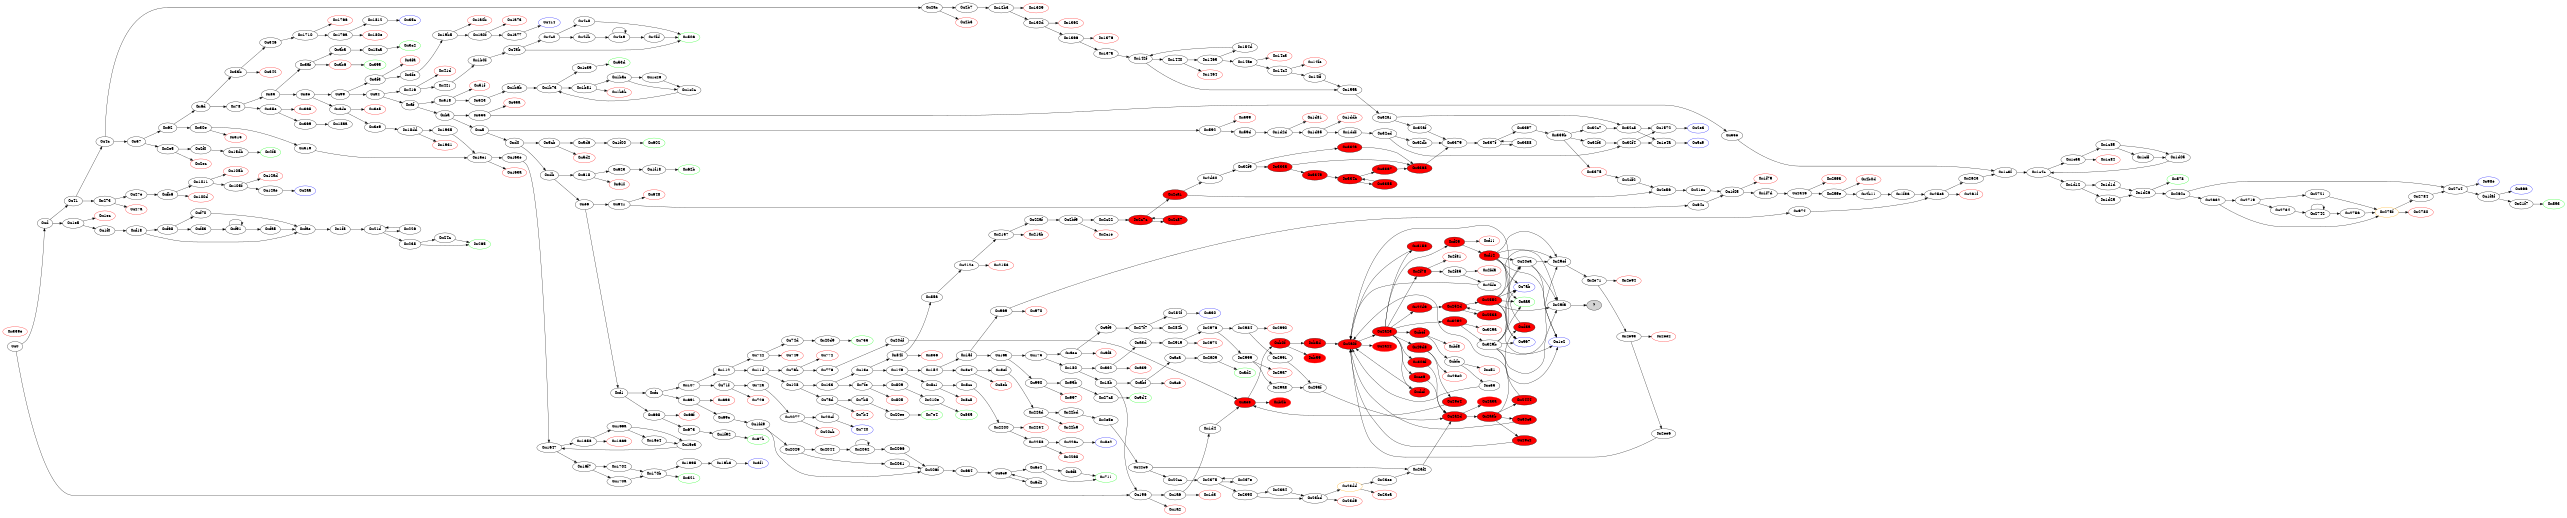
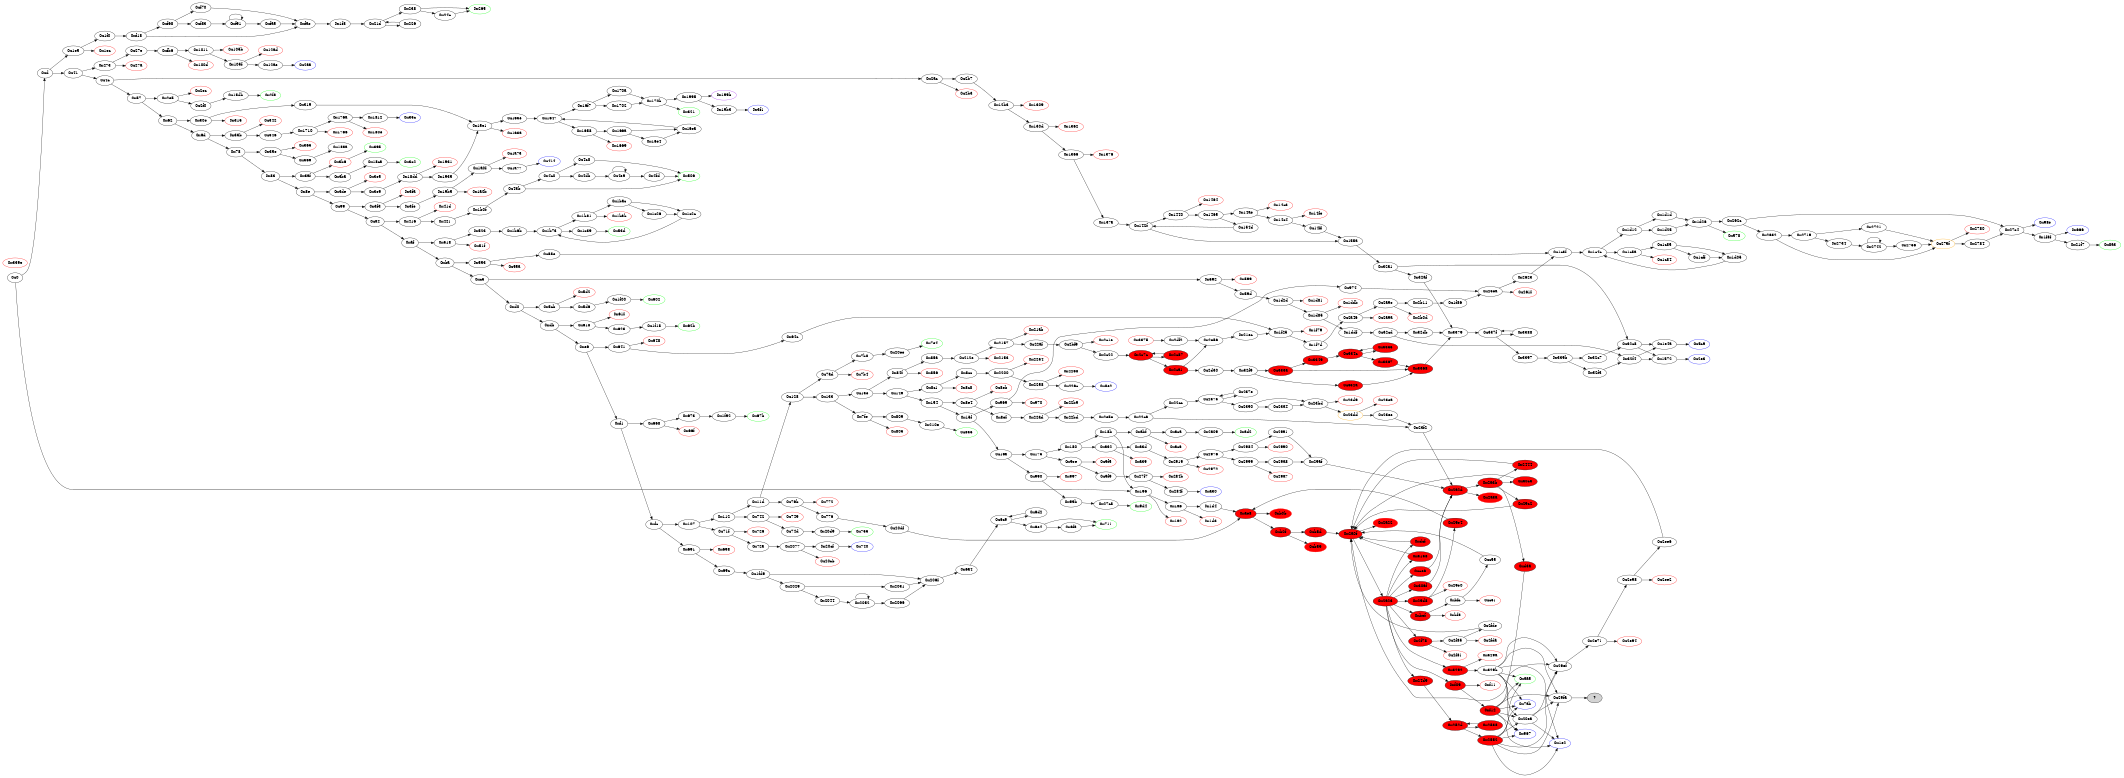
node "0x199b": added
edge "0x339b" -> "0x3375": removed
node "0x284b": color black -> red
